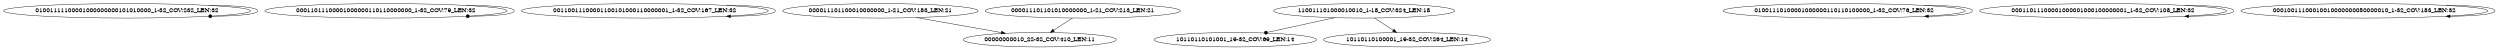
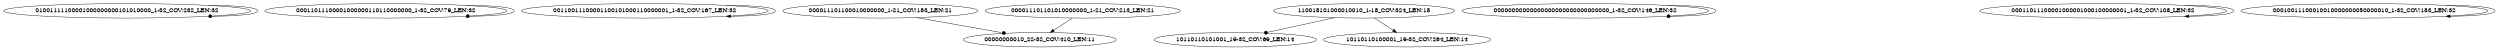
node "110011101000010010_1-18_COV:324_LEN:18": label "110011101000010010_1-18_COV:324_LEN:18" -> "110018101000010010_1-18_COV:324_LEN:18"
node "00000000000000000000000000000000_1-32_COV:146_LEN:32": added
node "01001110100001000000110110100000_1-32_COV:76_LEN:32": removed
edge "000011101100010000000_1-21_COV:183_LEN:21" -> "00000000010_22-32_COV:410_LEN:11": arrowhead normal -> dot
